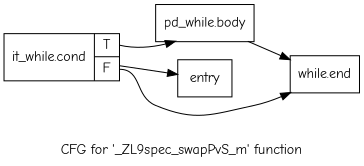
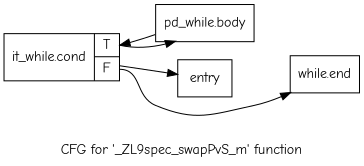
edge "pd_while.body" -> "while.end": now "pd_while.body" -> "it_while.cond"
